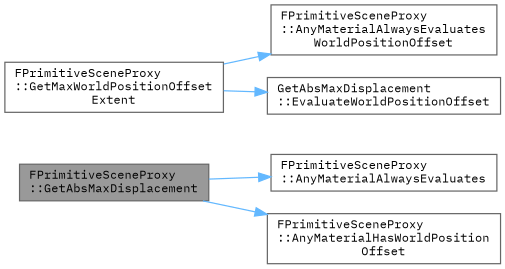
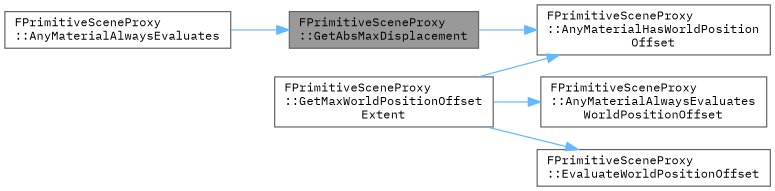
edge "FPrimitiveSceneProxy ::GetMaxWorldPositionOffset Extent" -> "FPrimitiveSceneProxy ::AnyMaterialHasWorldPosition Offset": added
node "GetAbsMaxDisplacement ::EvaluateWorldPositionOffset": label "GetAbsMaxDisplacement ::EvaluateWorldPositionOffset" -> "FPrimitiveSceneProxy ::EvaluateWorldPositionOffset"
edge "FPrimitiveSceneProxy ::GetAbsMaxDisplacement" -> "FPrimitiveSceneProxy ::AnyMaterialAlwaysEvaluates": reversed
